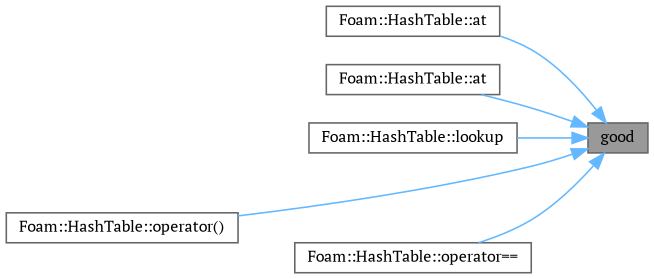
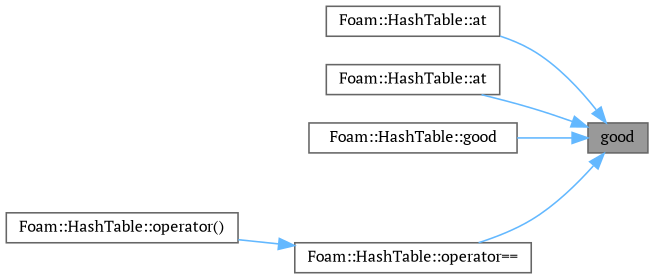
node "Foam::HashTable::lookup": label "Foam::HashTable::lookup" -> "Foam::HashTable::good"
edge "Foam::HashTable::operator()" -> "good": now "Foam::HashTable::operator()" -> "Foam::HashTable::operator=="
